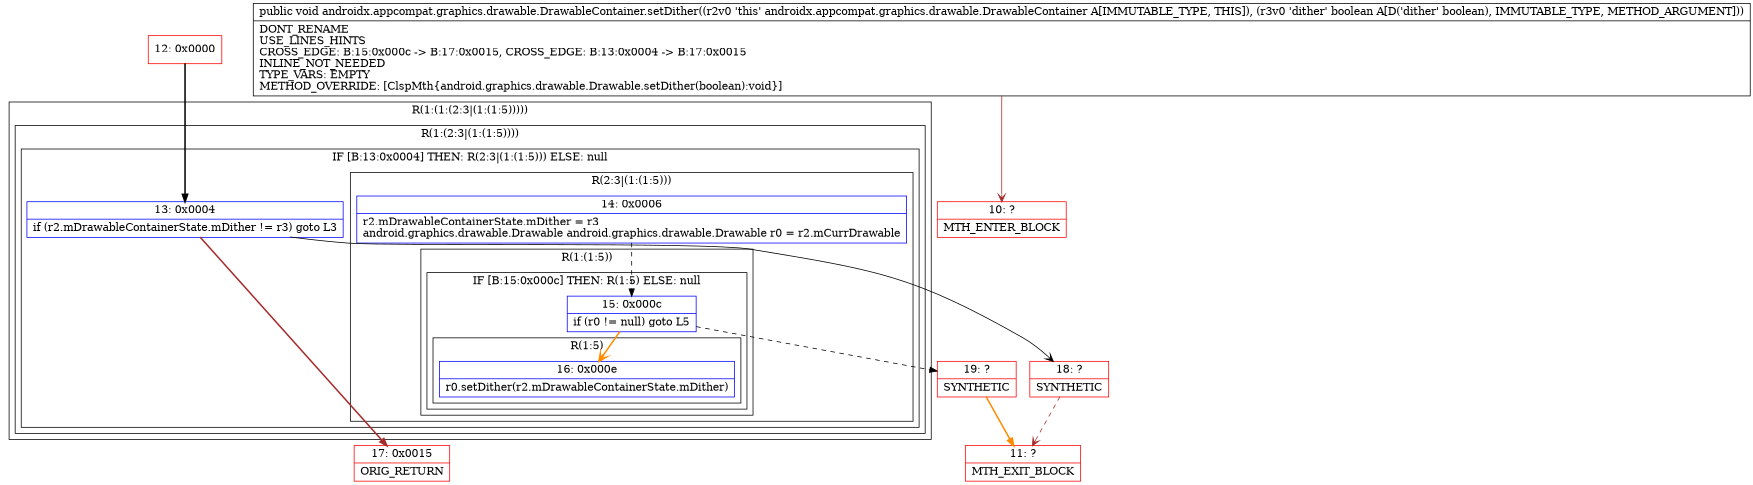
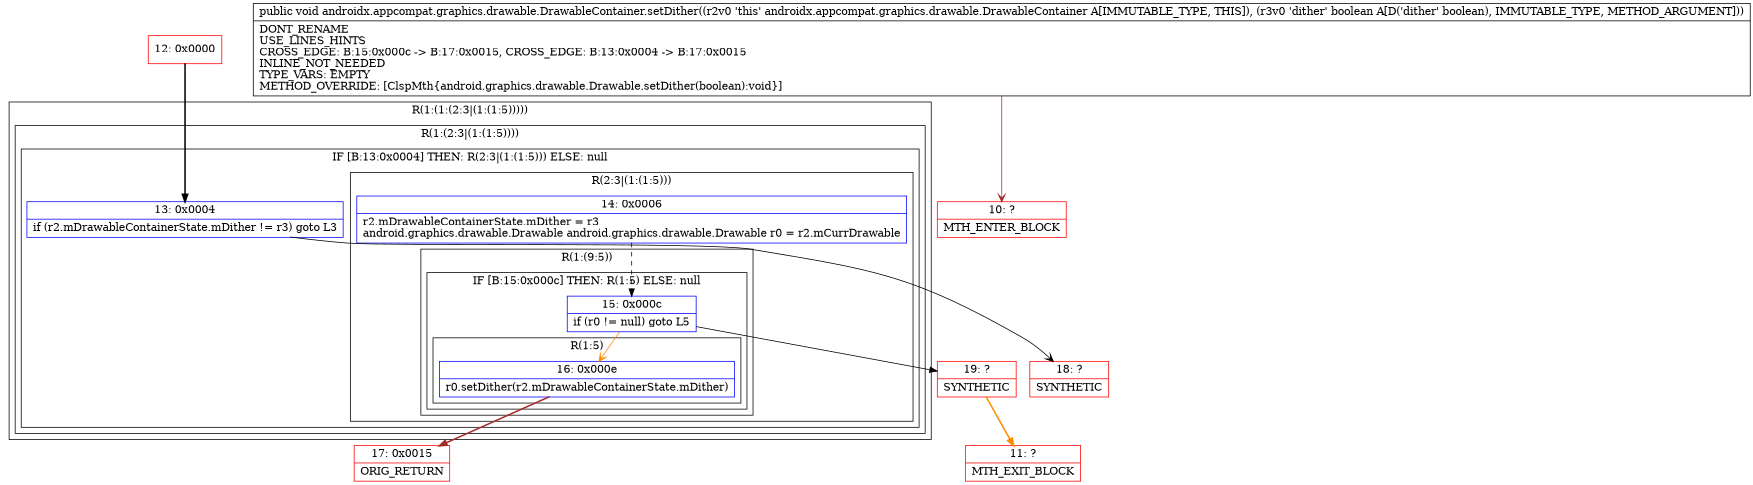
cluster "R(1:(1:5))": label "R(1:(1:5))" -> "R(1:(9:5))"
edge "13: 0x0004" -> "17: 0x0015": now "16: 0x000e" -> "17: 0x0015"
edge "15: 0x000c" -> "16: 0x000e": style bold -> solid
edge "15: 0x000c" -> "19: ?": style dashed -> solid
edge "18: ?" -> "11: ?": removed
